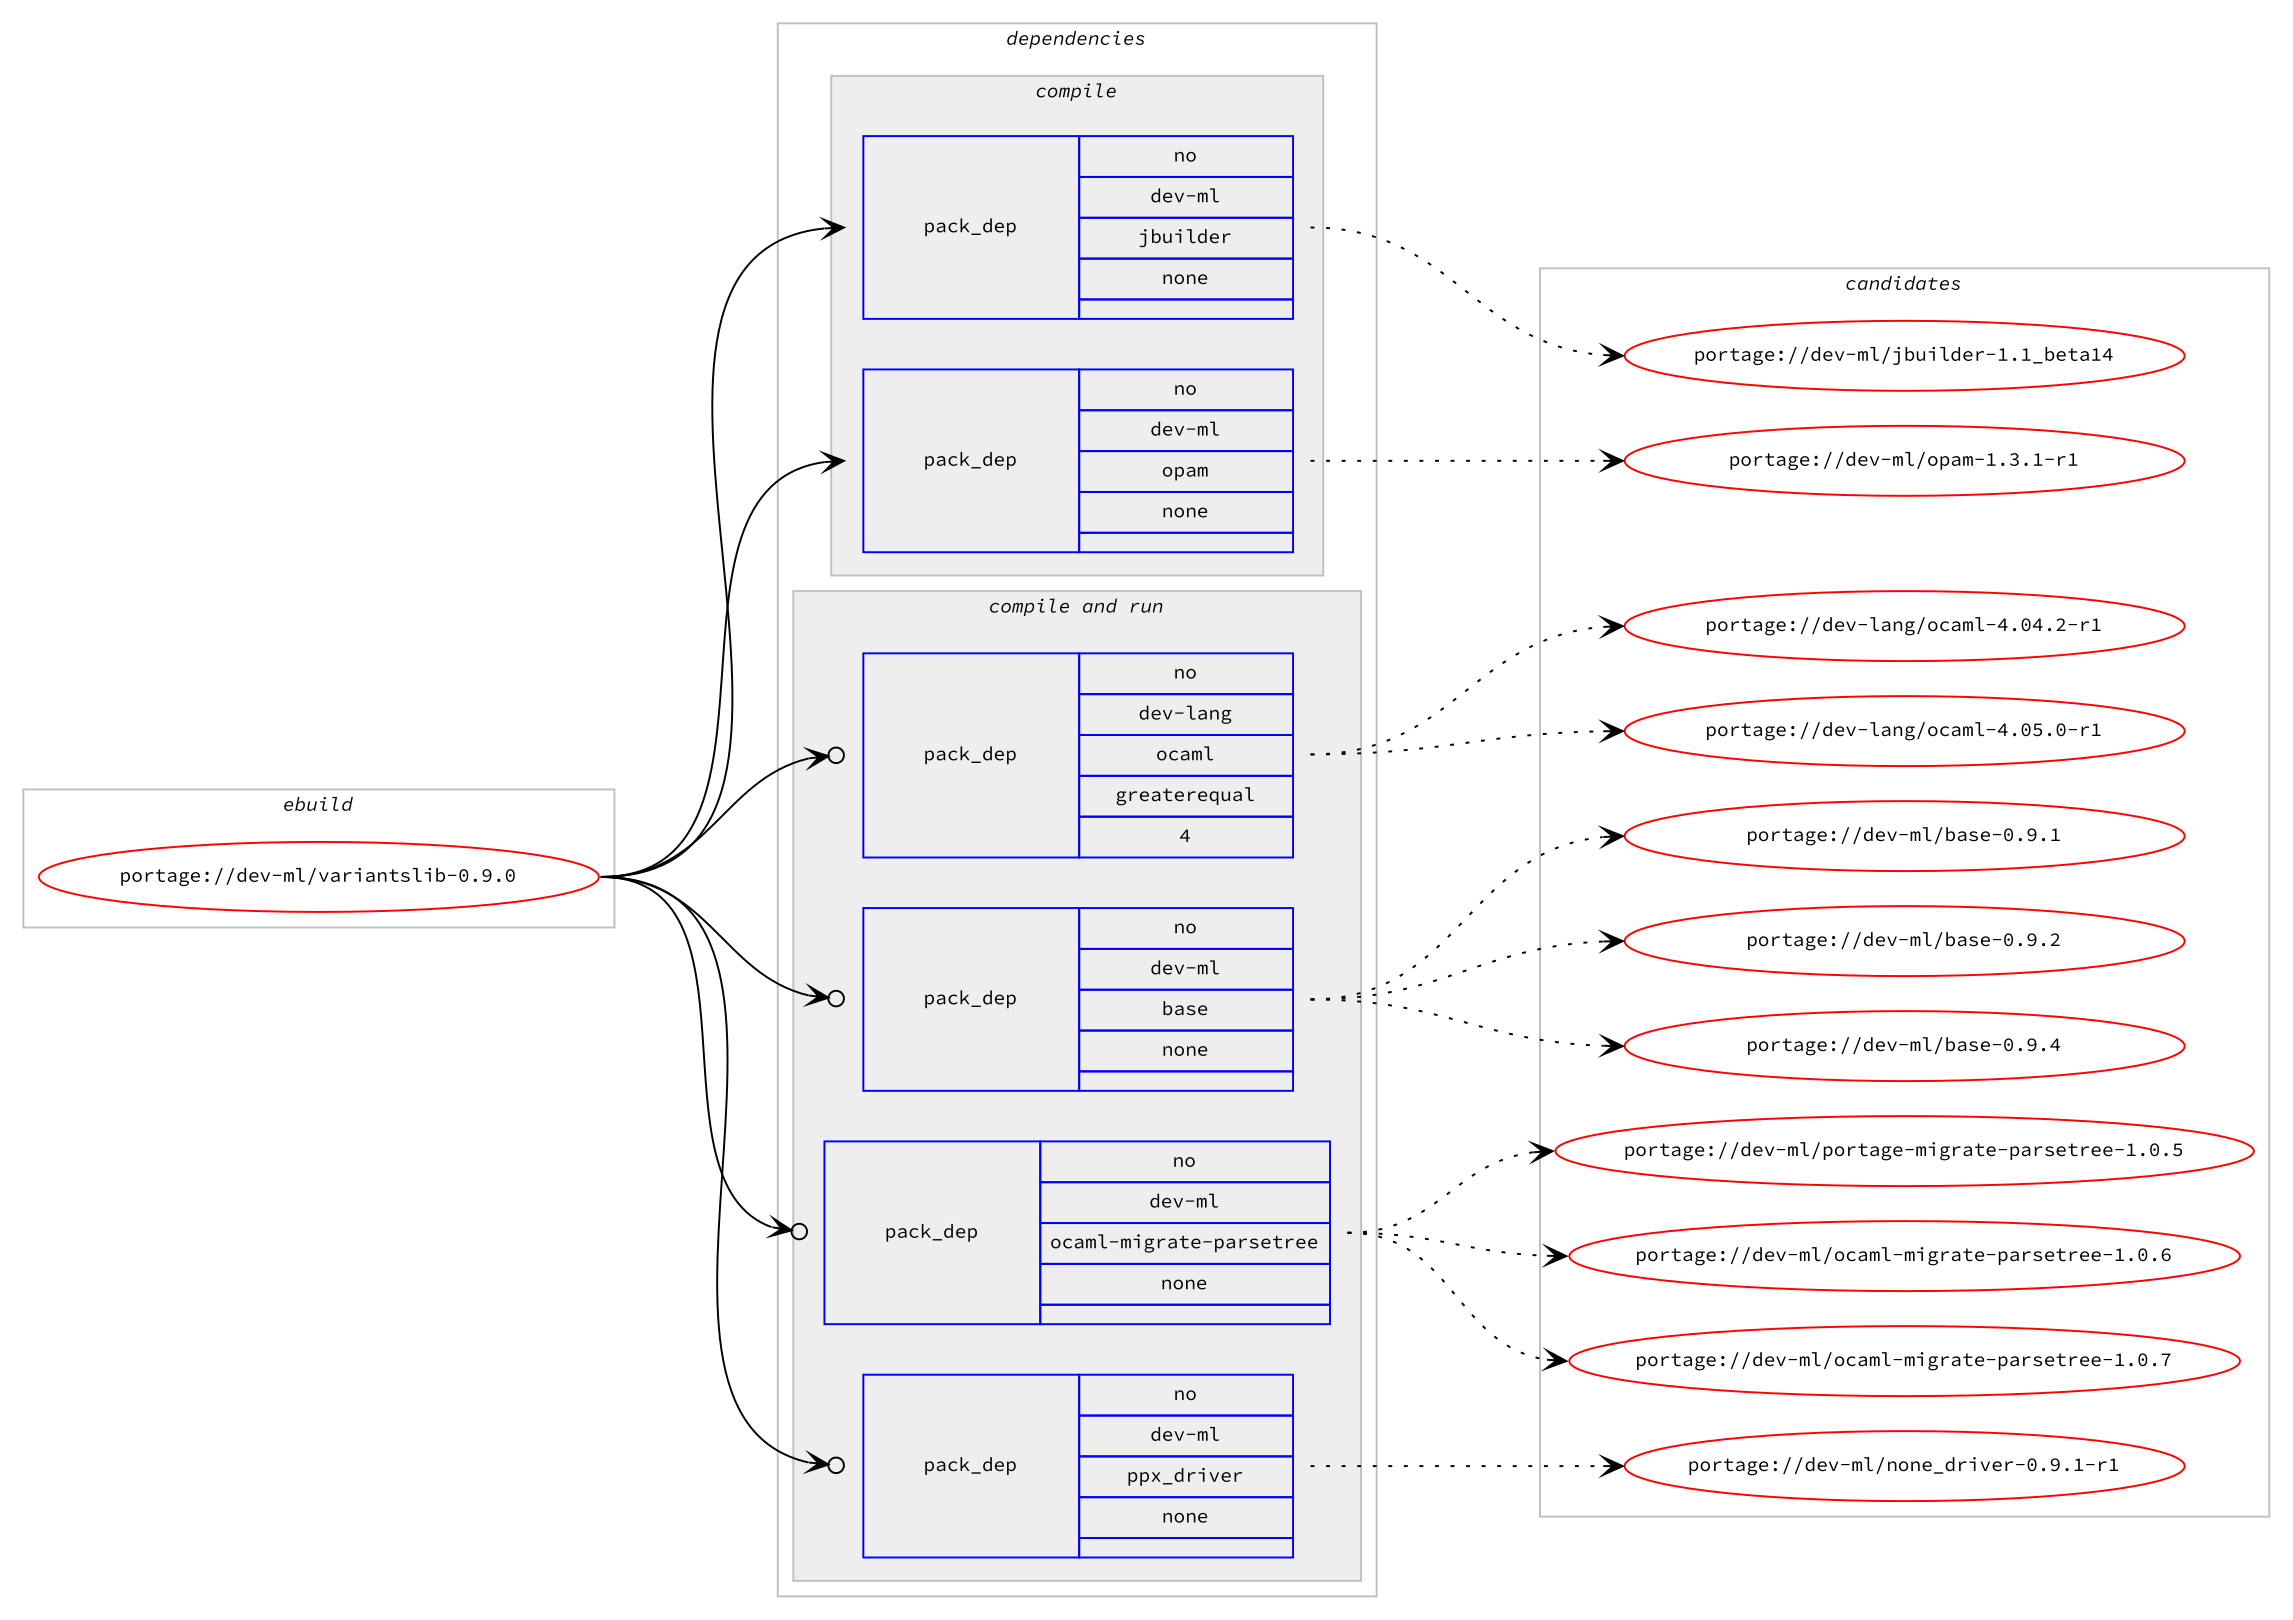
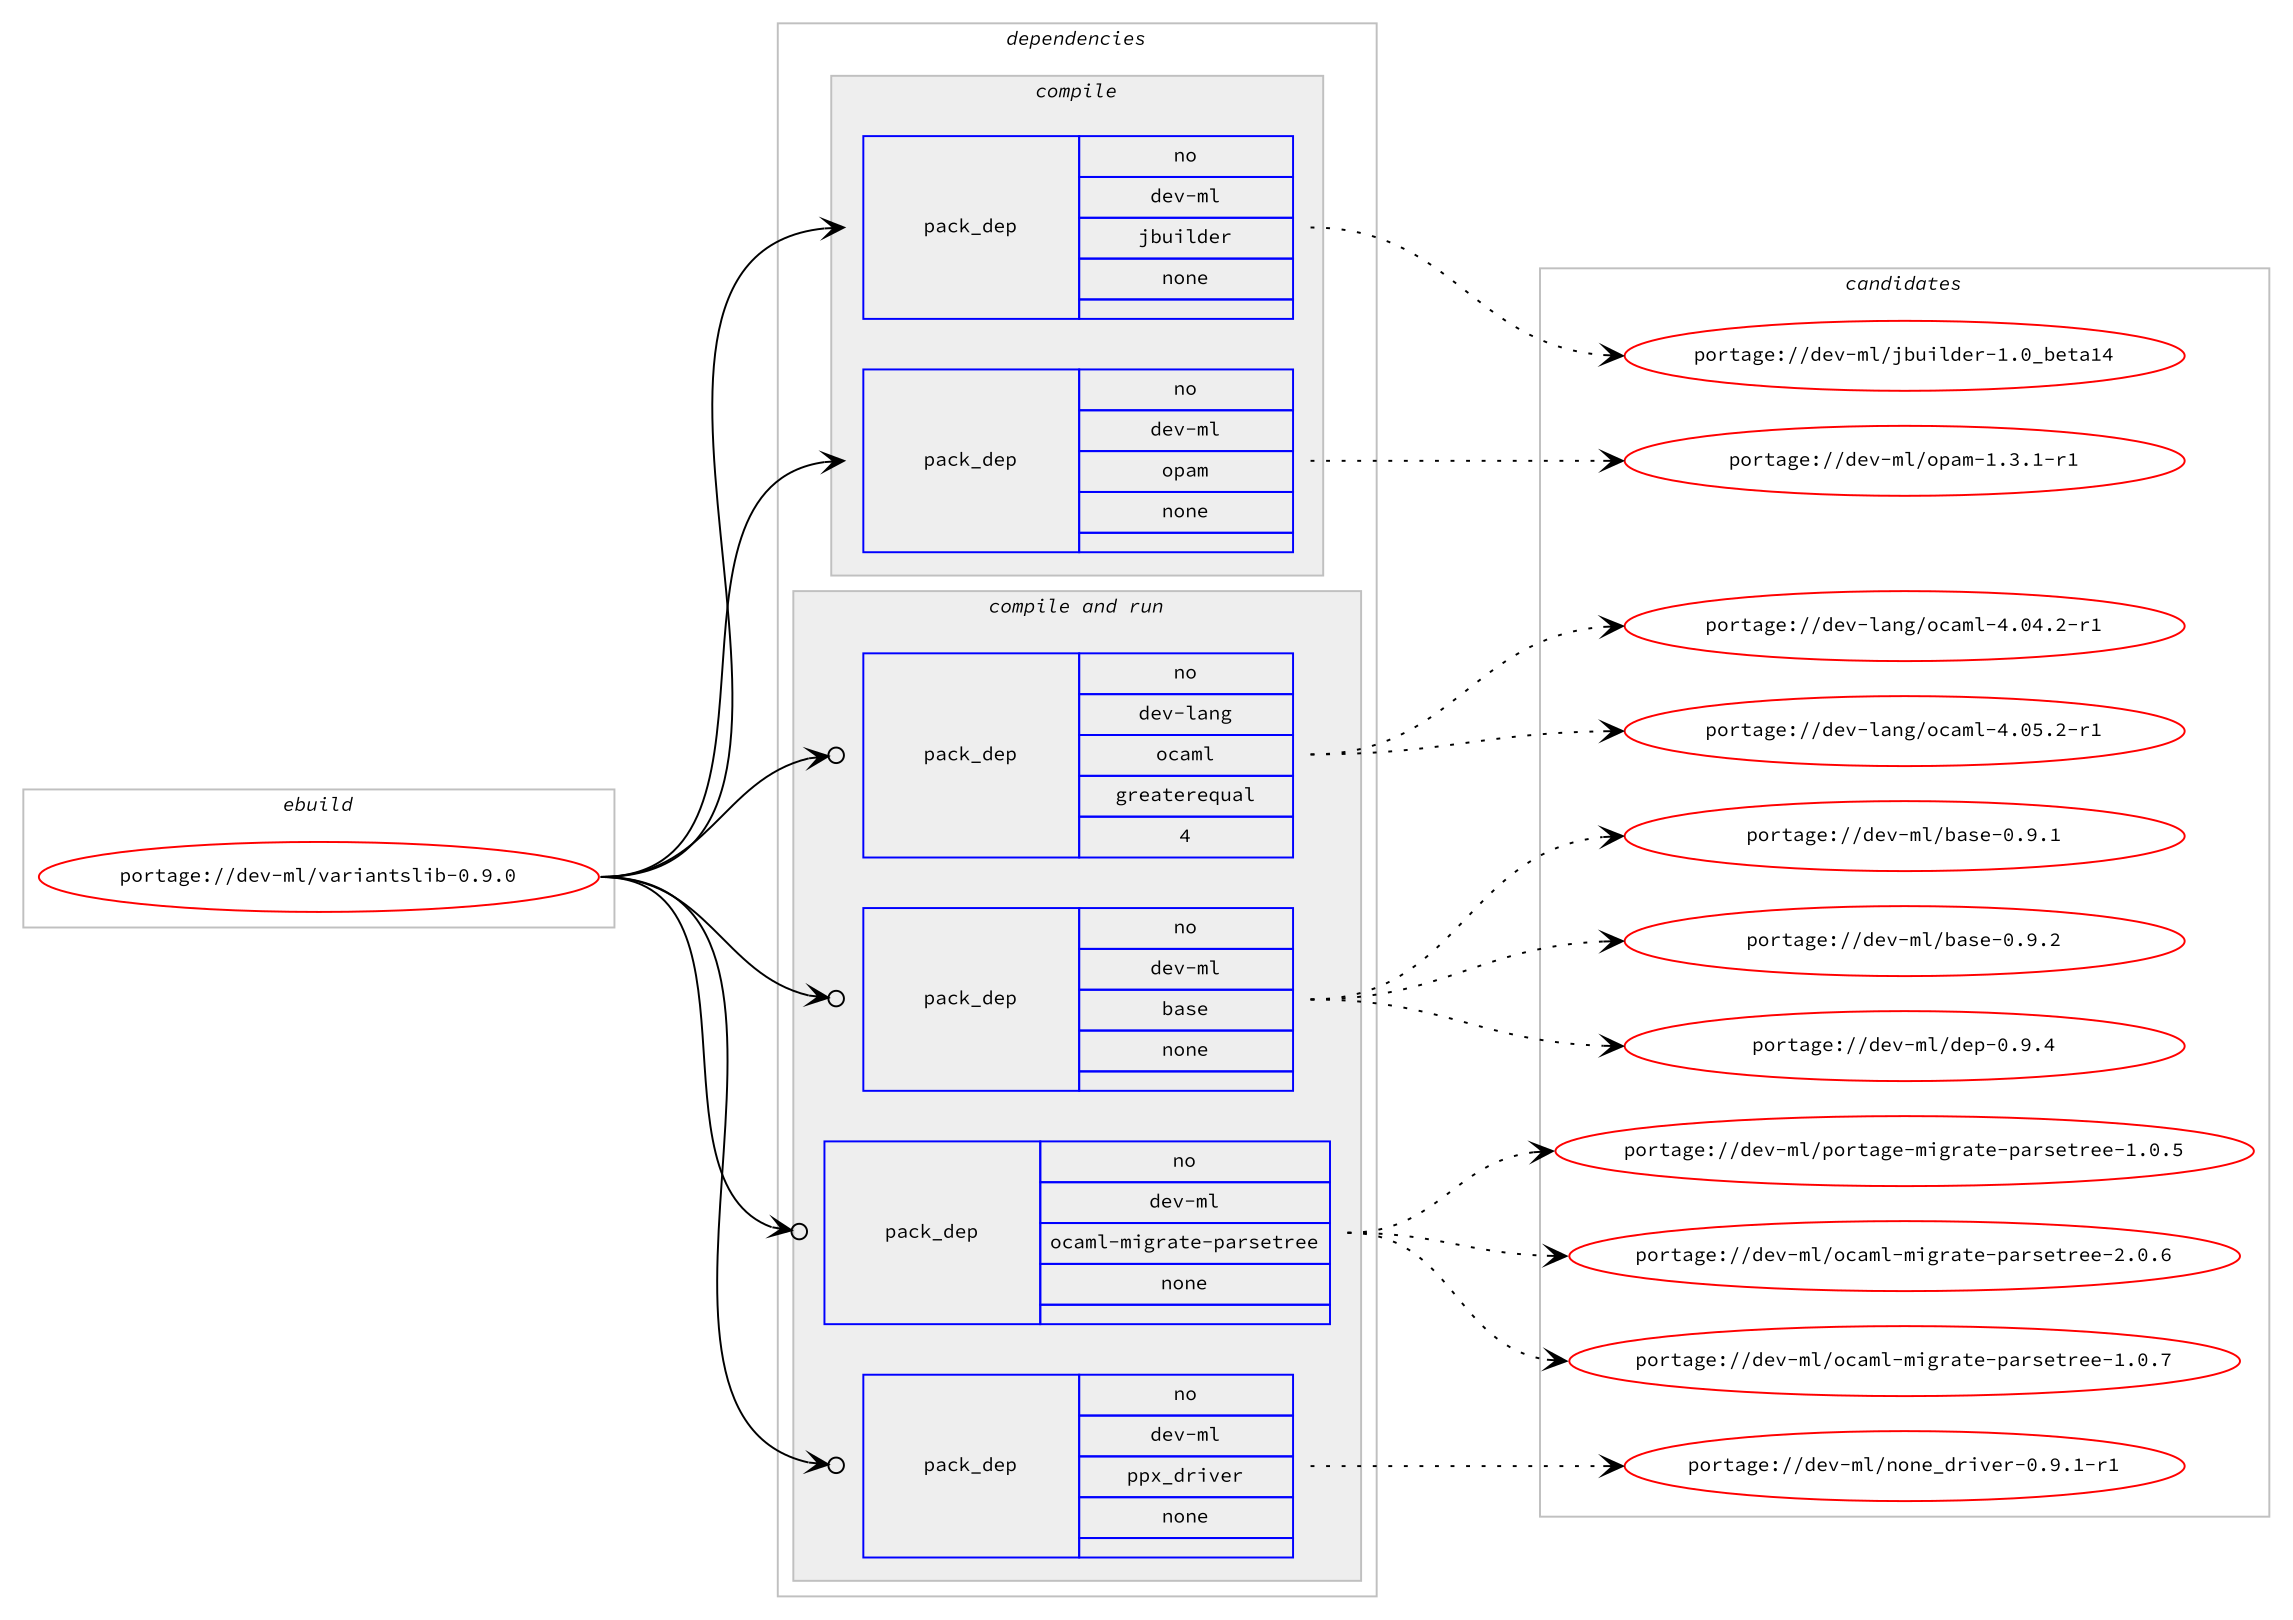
node "portage://dev-ml/jbuilder-1.1_beta14": label "portage://dev-ml/jbuilder-1.1_beta14" -> "portage://dev-ml/jbuilder-1.0_beta14"
node "portage://dev-lang/ocaml-4.05.0-r1": label "portage://dev-lang/ocaml-4.05.0-r1" -> "portage://dev-lang/ocaml-4.05.2-r1"
node "portage://dev-ml/base-0.9.4": label "portage://dev-ml/base-0.9.4" -> "portage://dev-ml/dep-0.9.4"
node "portage://dev-ml/ocaml-migrate-parsetree-1.0.6": label "portage://dev-ml/ocaml-migrate-parsetree-1.0.6" -> "portage://dev-ml/ocaml-migrate-parsetree-2.0.6"
